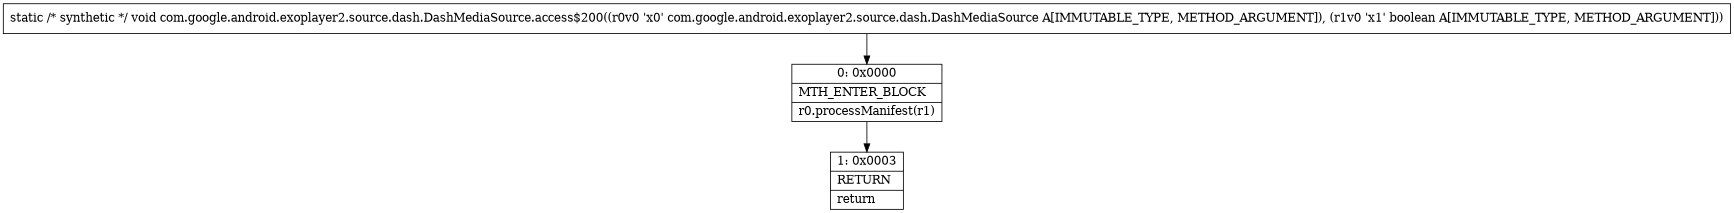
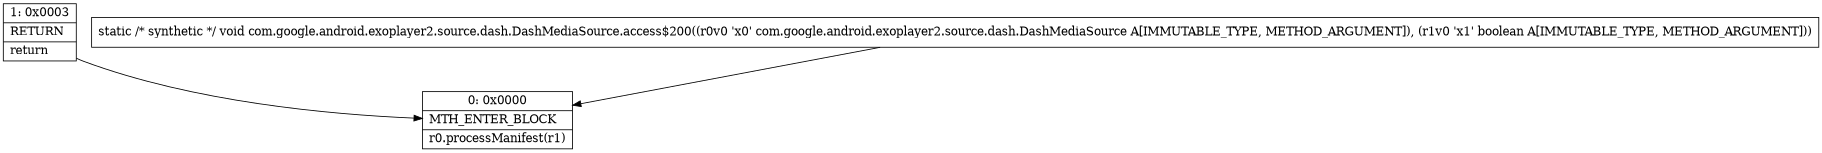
edge "0: 0x0000" -> "1: 0x0003": reversed
